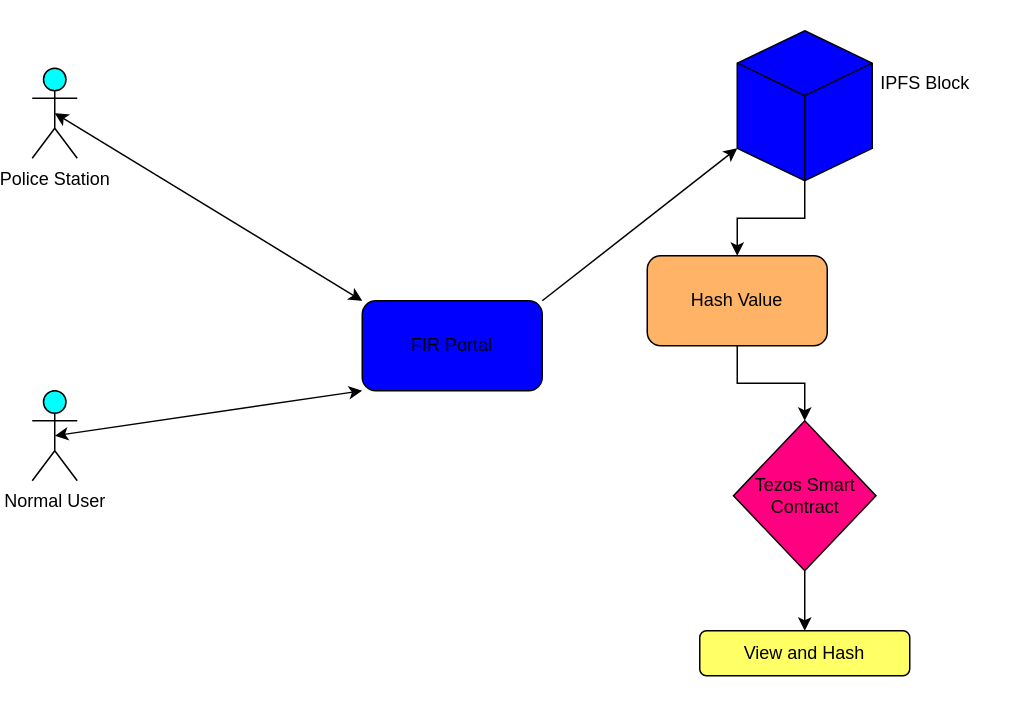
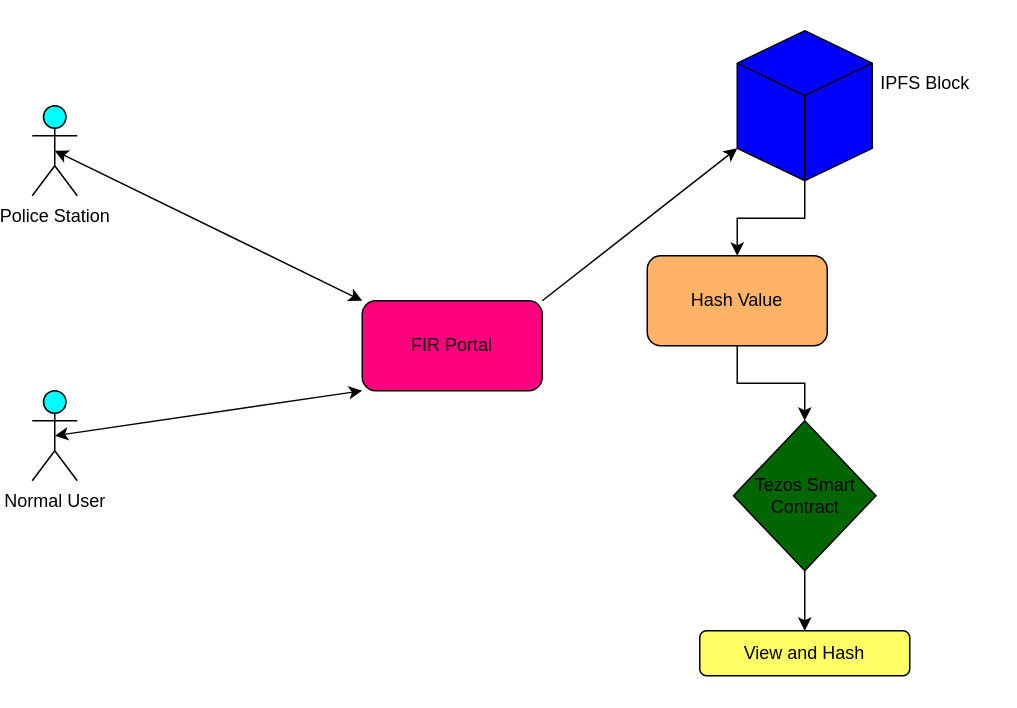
node "Police Station": moved (55, 113) -> (55, 151)
node "FIR Portal": fillcolor #0000ff -> #ff0080
node "Tezos Smart Contract": fillcolor #ff0080 -> #006600
